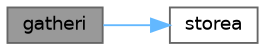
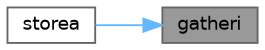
edge "gatheri" -> "storea": reversed
